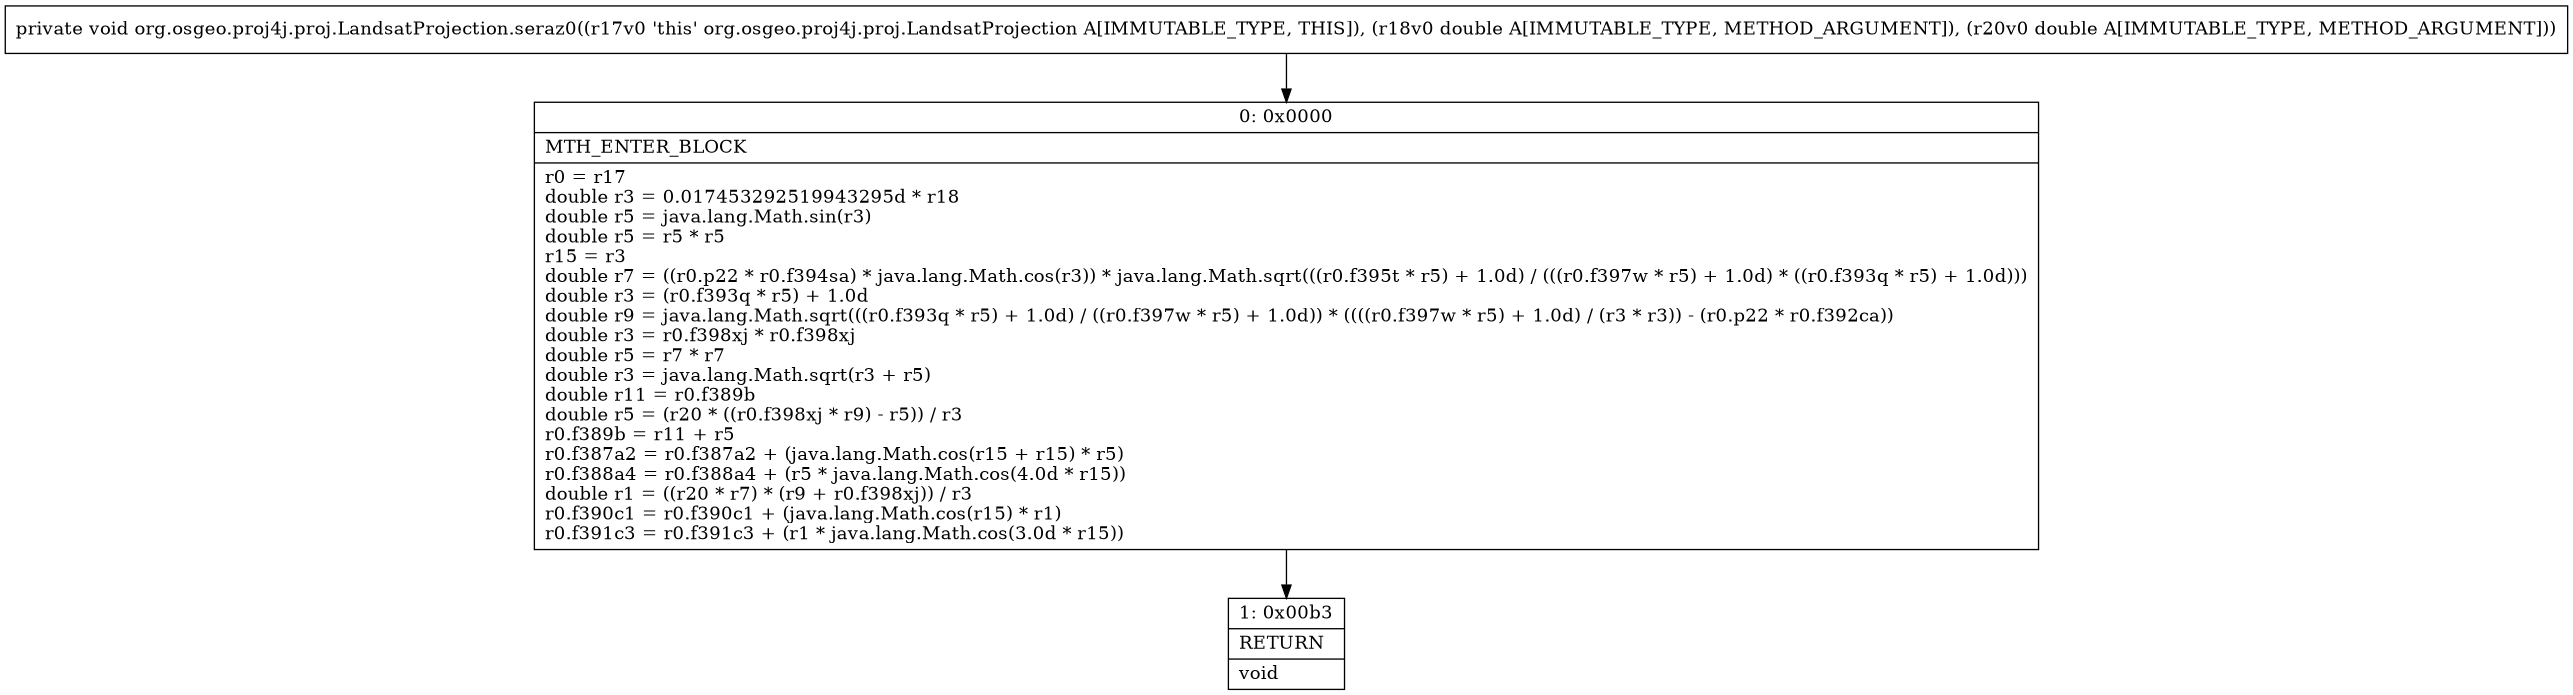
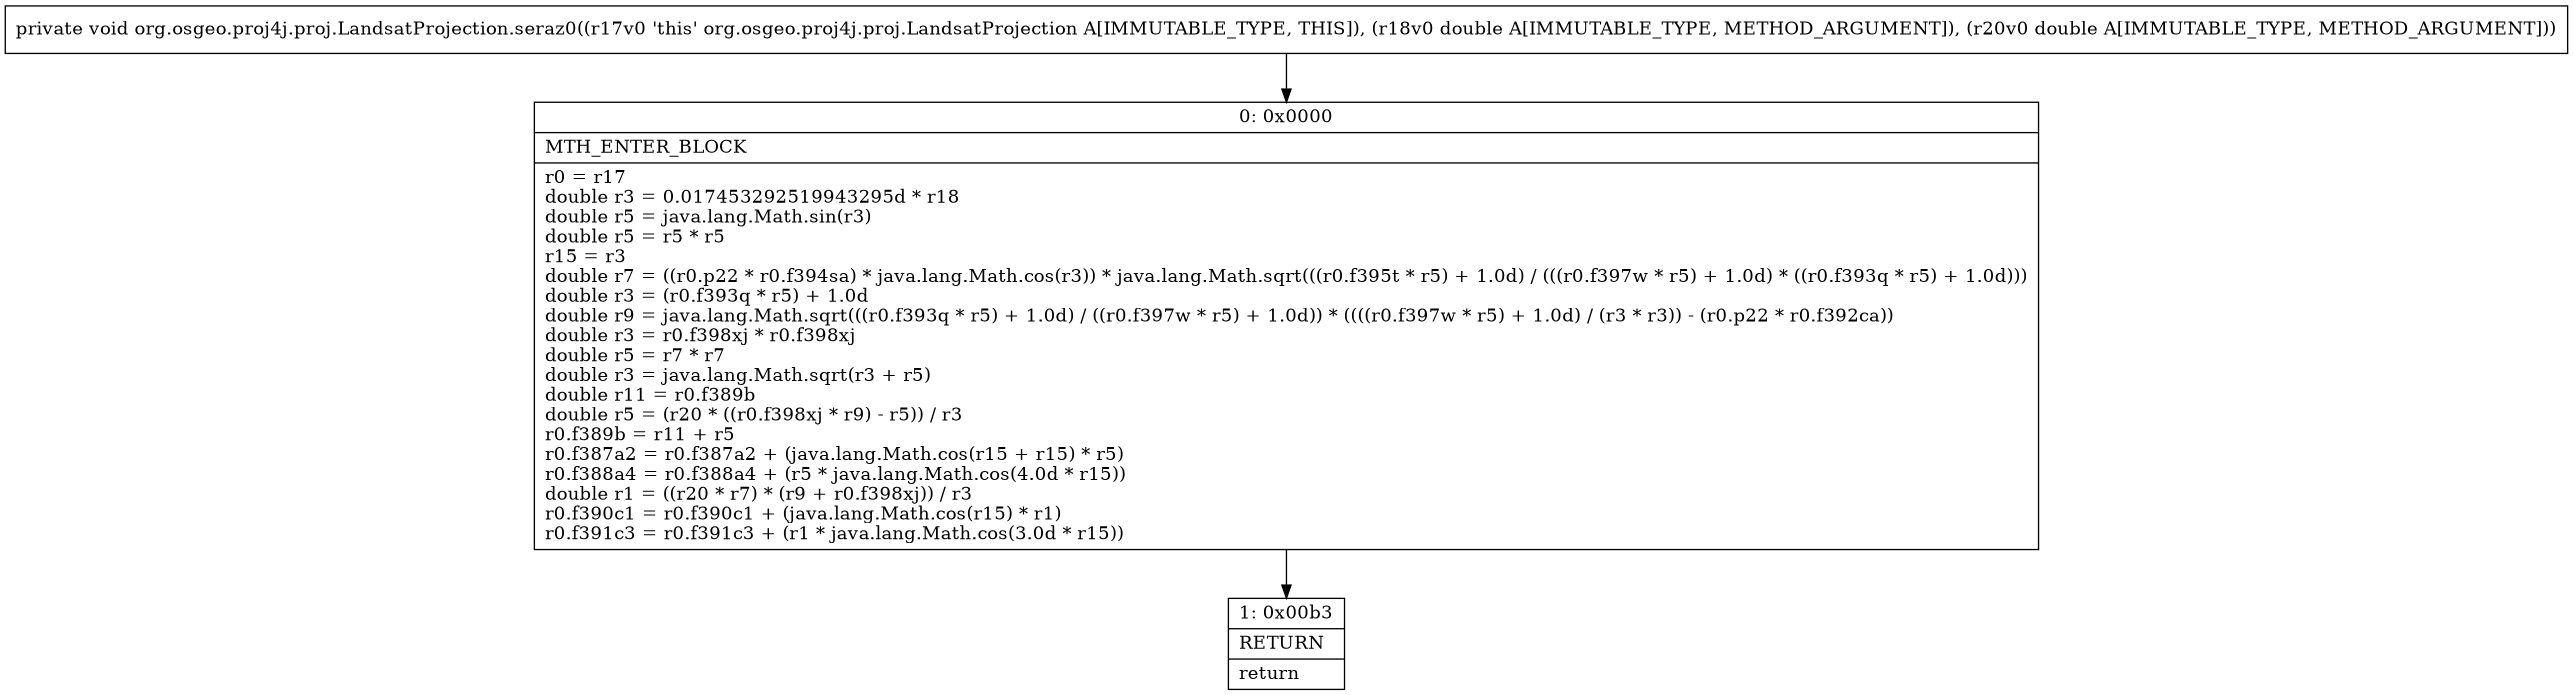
node "1: 0x00b3": text "void" -> "return"
